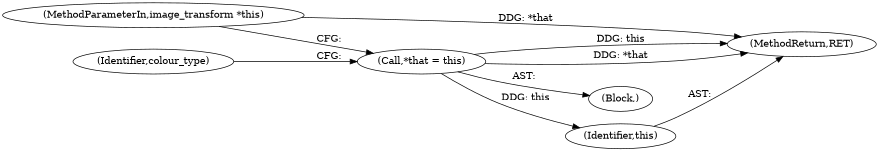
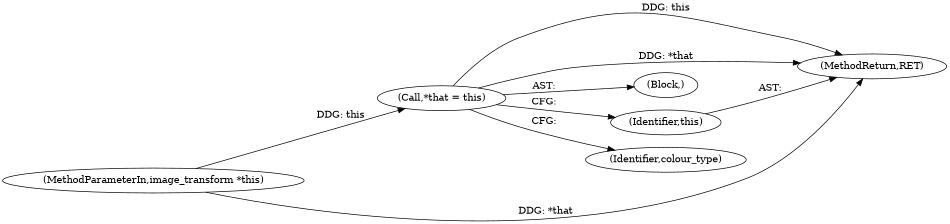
edge "(MethodParameterIn,image_transform *this)" -> "(Call,*that = this)": label "CFG: " -> "DDG: this"
edge "(Identifier,colour_type)" -> "(Call,*that = this)": reversed
edge "(Call,*that = this)" -> "(Identifier,this)": label "DDG: this" -> "CFG: "
